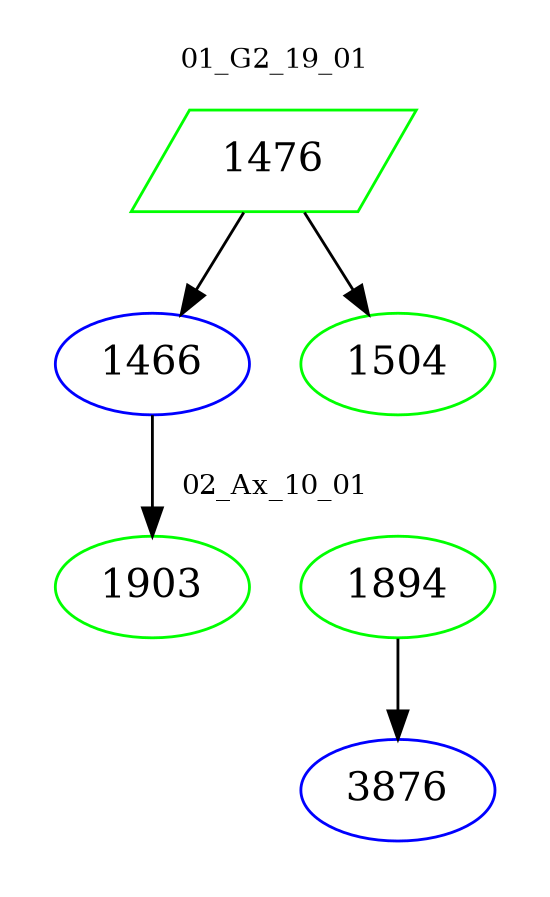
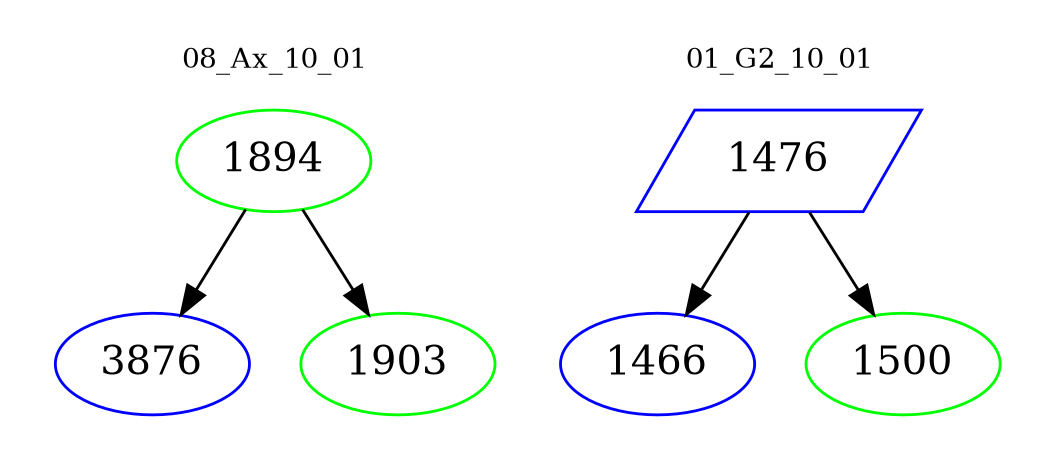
cluster "01_G2_19_01": label "01_G2_19_01" -> "01_G2_10_01"
node "1476": color green -> blue
node "1504": label "1504" -> "1500"
edge "1466" -> "1903": now "1894" -> "1903"
cluster "02_Ax_10_01": label "02_Ax_10_01" -> "08_Ax_10_01"
